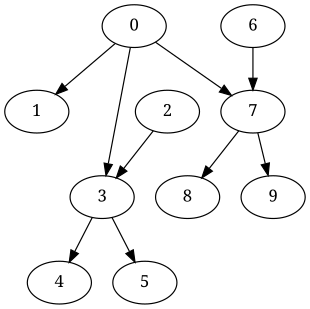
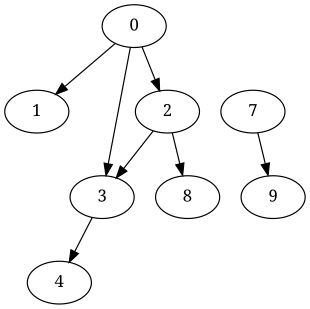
node "6": removed
edge "0" -> "7": now "0" -> "2"
edge "7" -> "8": now "2" -> "8"
node "5": removed
